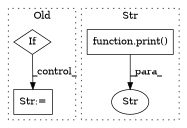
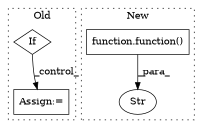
cluster "Str": label "Str" -> "New"
node "function.print()": label "function.print()" -> "function.function()"
node "Str:=": label "Str:=" -> "Assign:="
